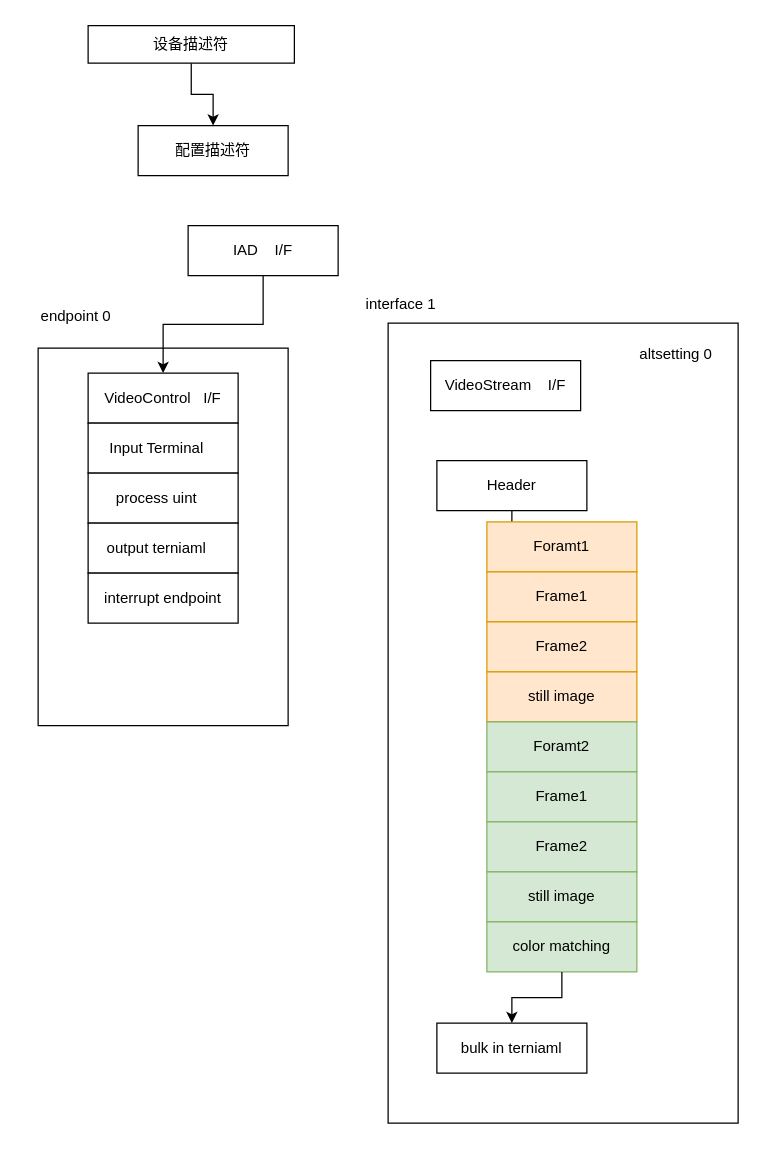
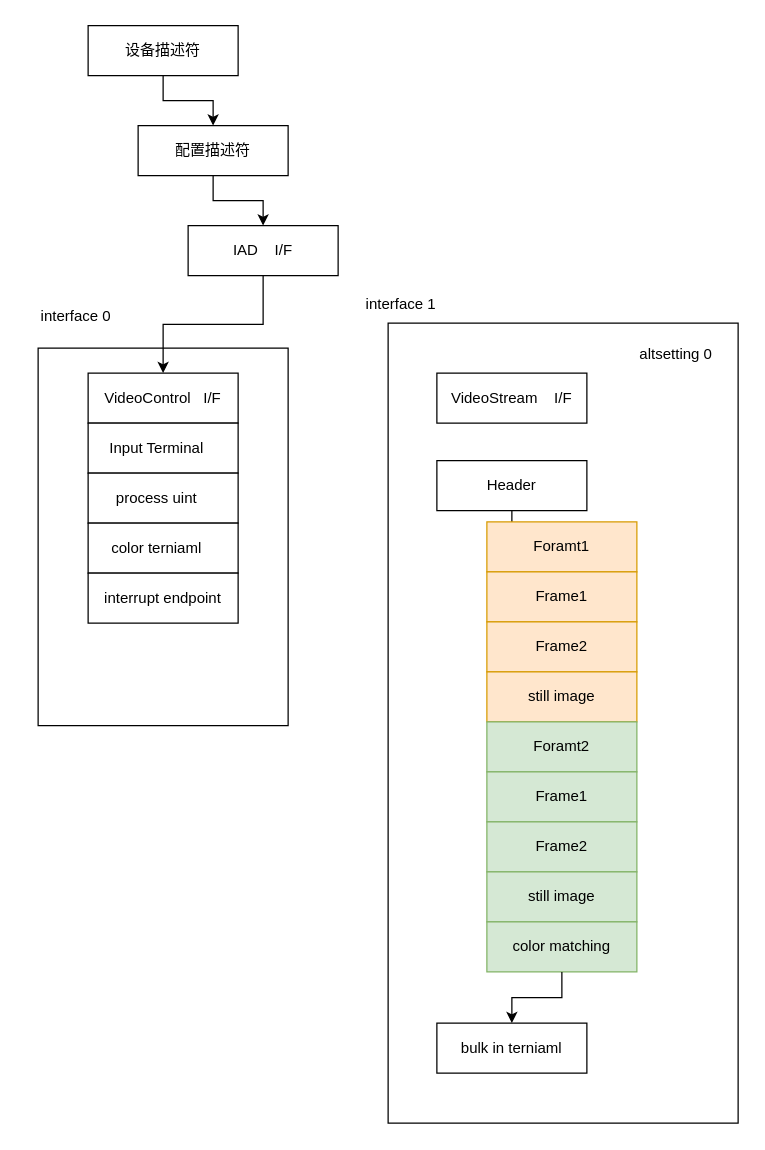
node "设备描述符": size 206x38 -> 150x50
edge "配置描述符" -> "IAD I/F": added
node "endpoint 0": label "endpoint 0" -> "interface 0"
node "VideoStream I/F": moved (506, 386) -> (512, 398)
node "output terniaml": label "output terniaml" -> "color terniaml"
